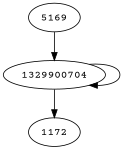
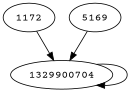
edge "1329900704" -> "1172": reversed
